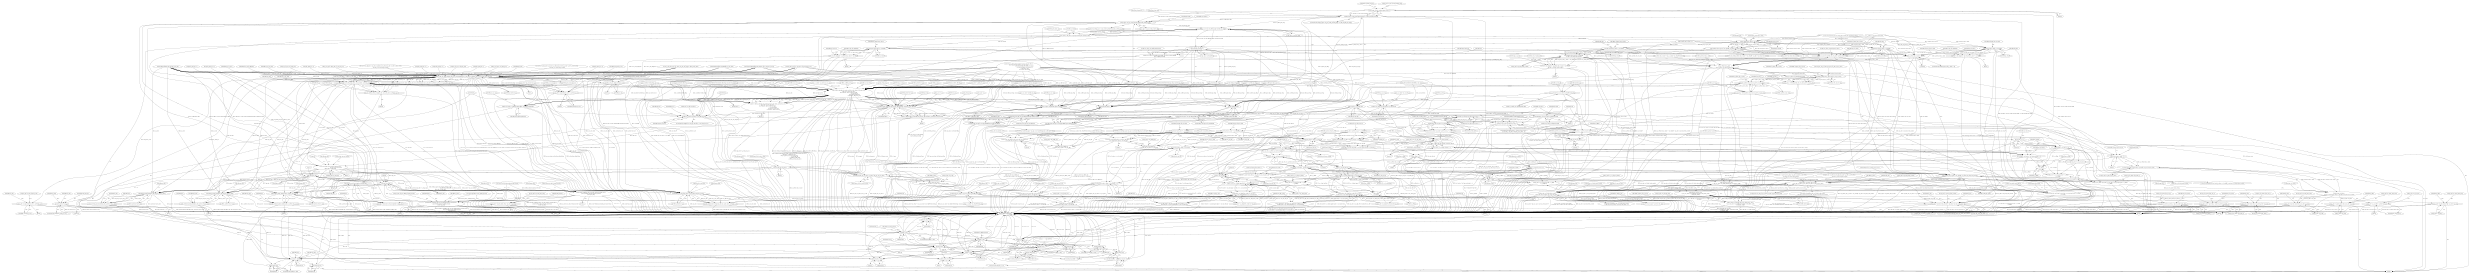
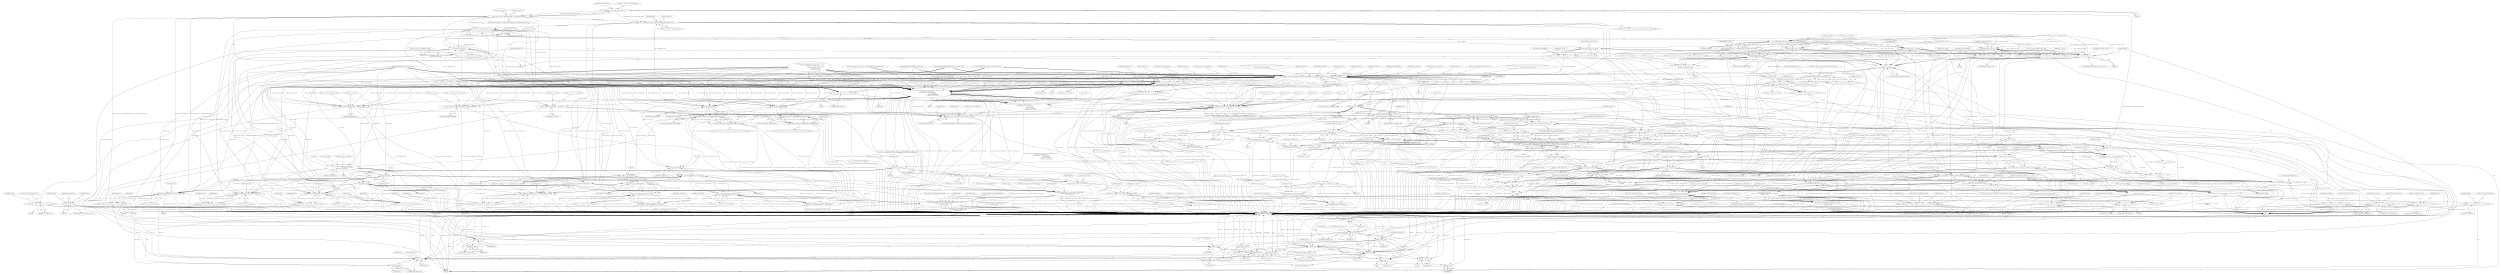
node "(Call,ps_cur_slice->u1_bottom_field_flag)": added
